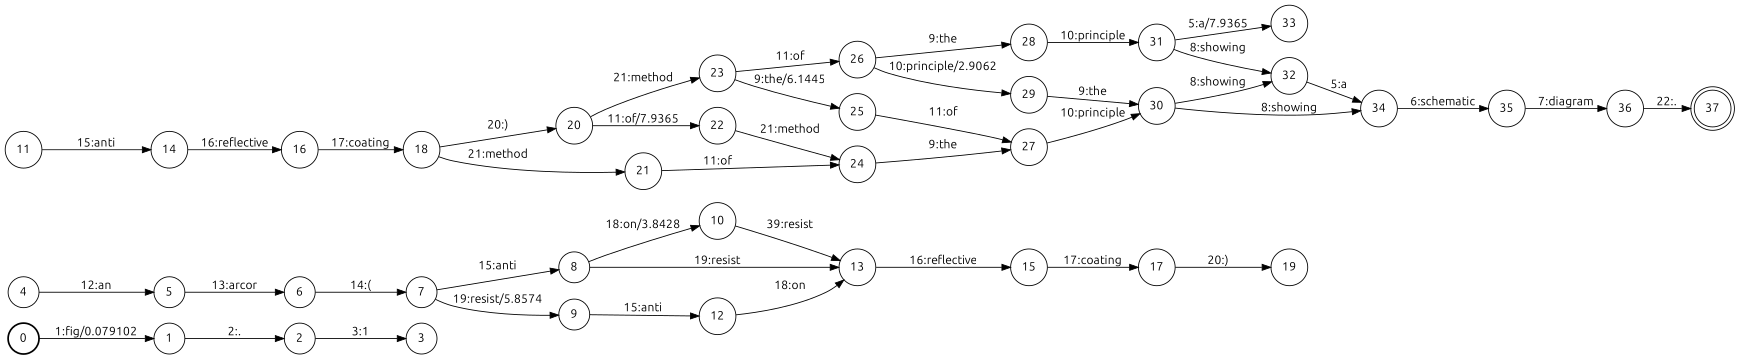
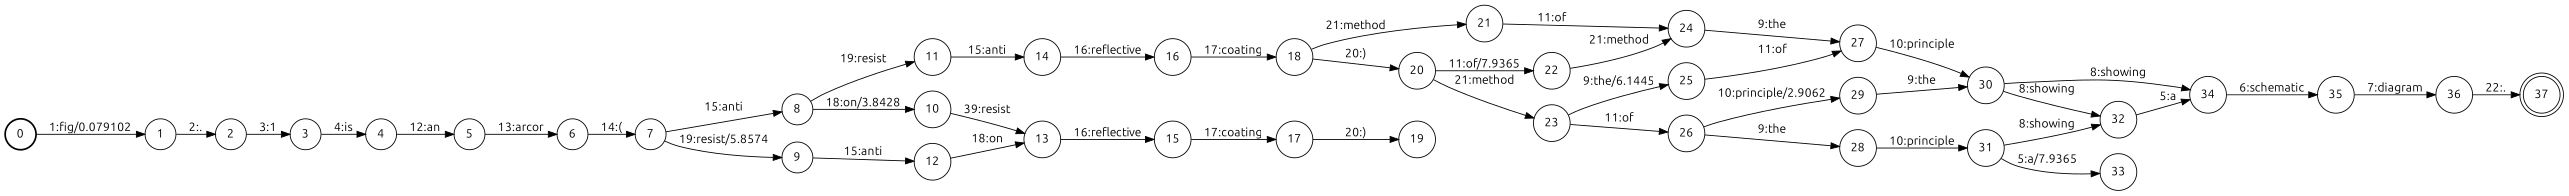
edge "3" -> "4": added, label "4:is"
edge "8" -> "13": now "8" -> "11"
